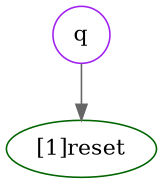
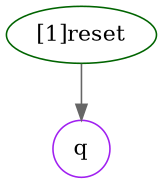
edge "q" -> "[1]reset": reversed
